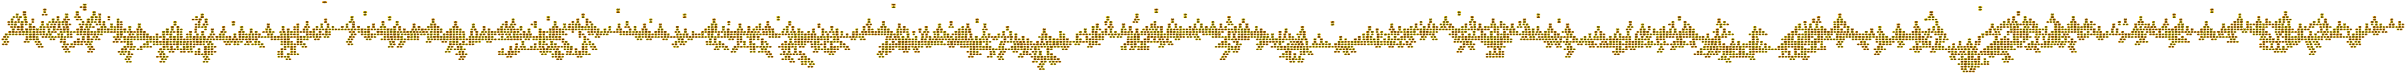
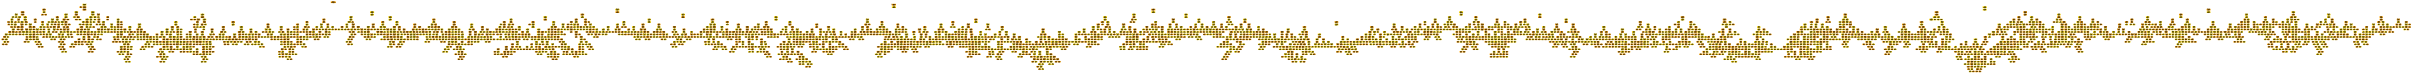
node "gini = 0.0 samples = 2946 value = [0, 2946, 0] class = QSO": removed
node "gini = 0.0 samples = 384 value = [0, 384, 0] class = QSO": added
